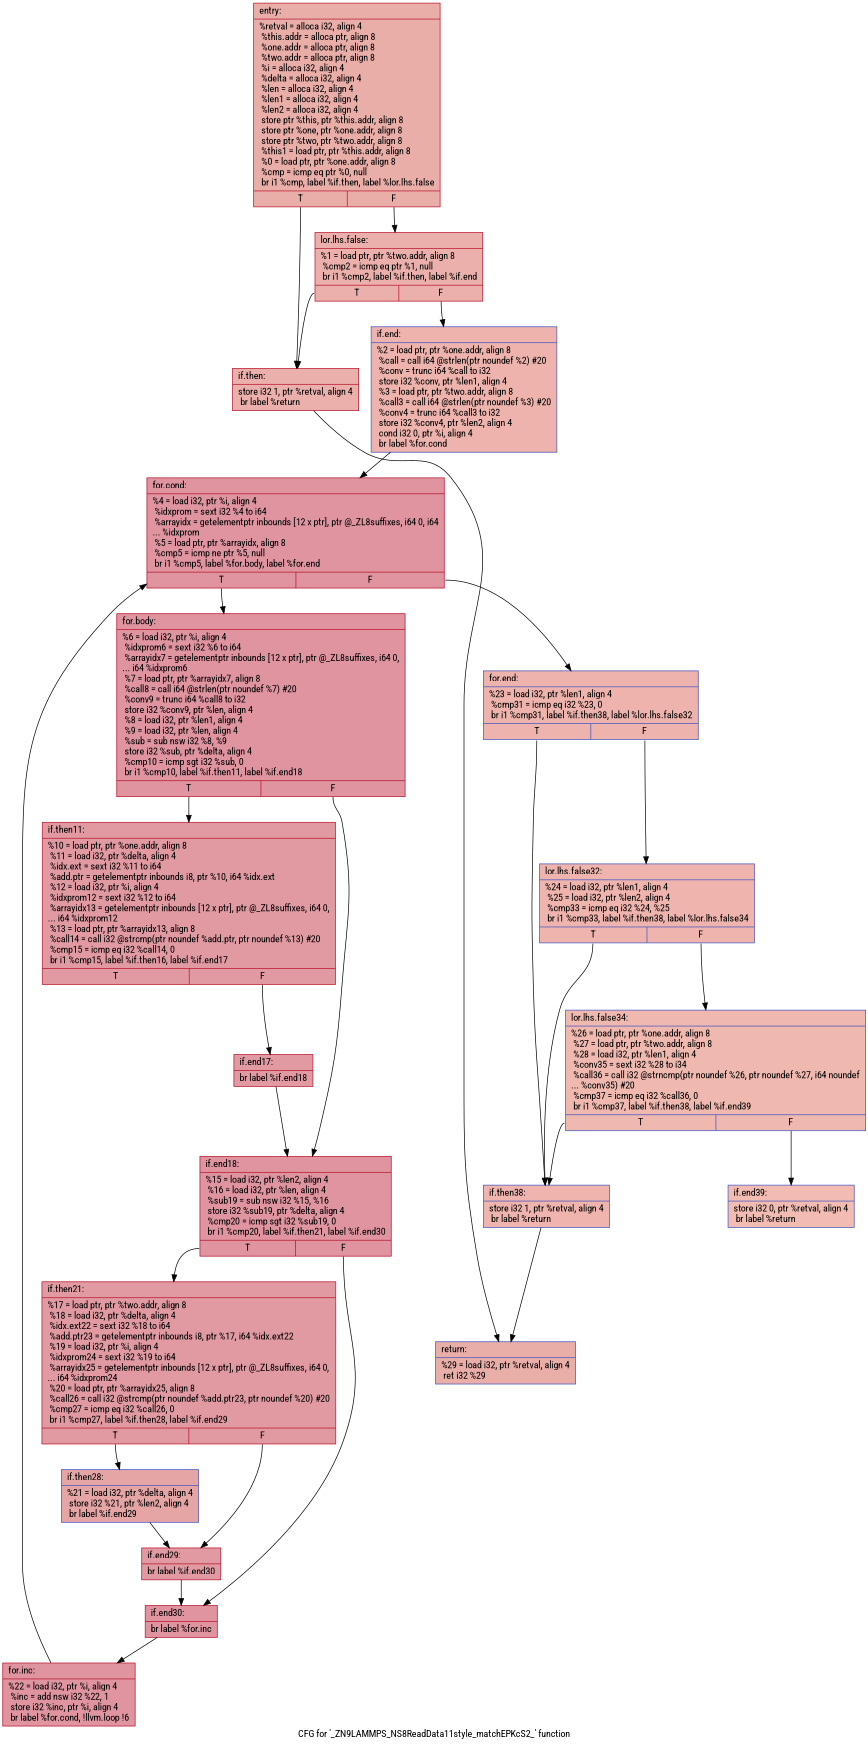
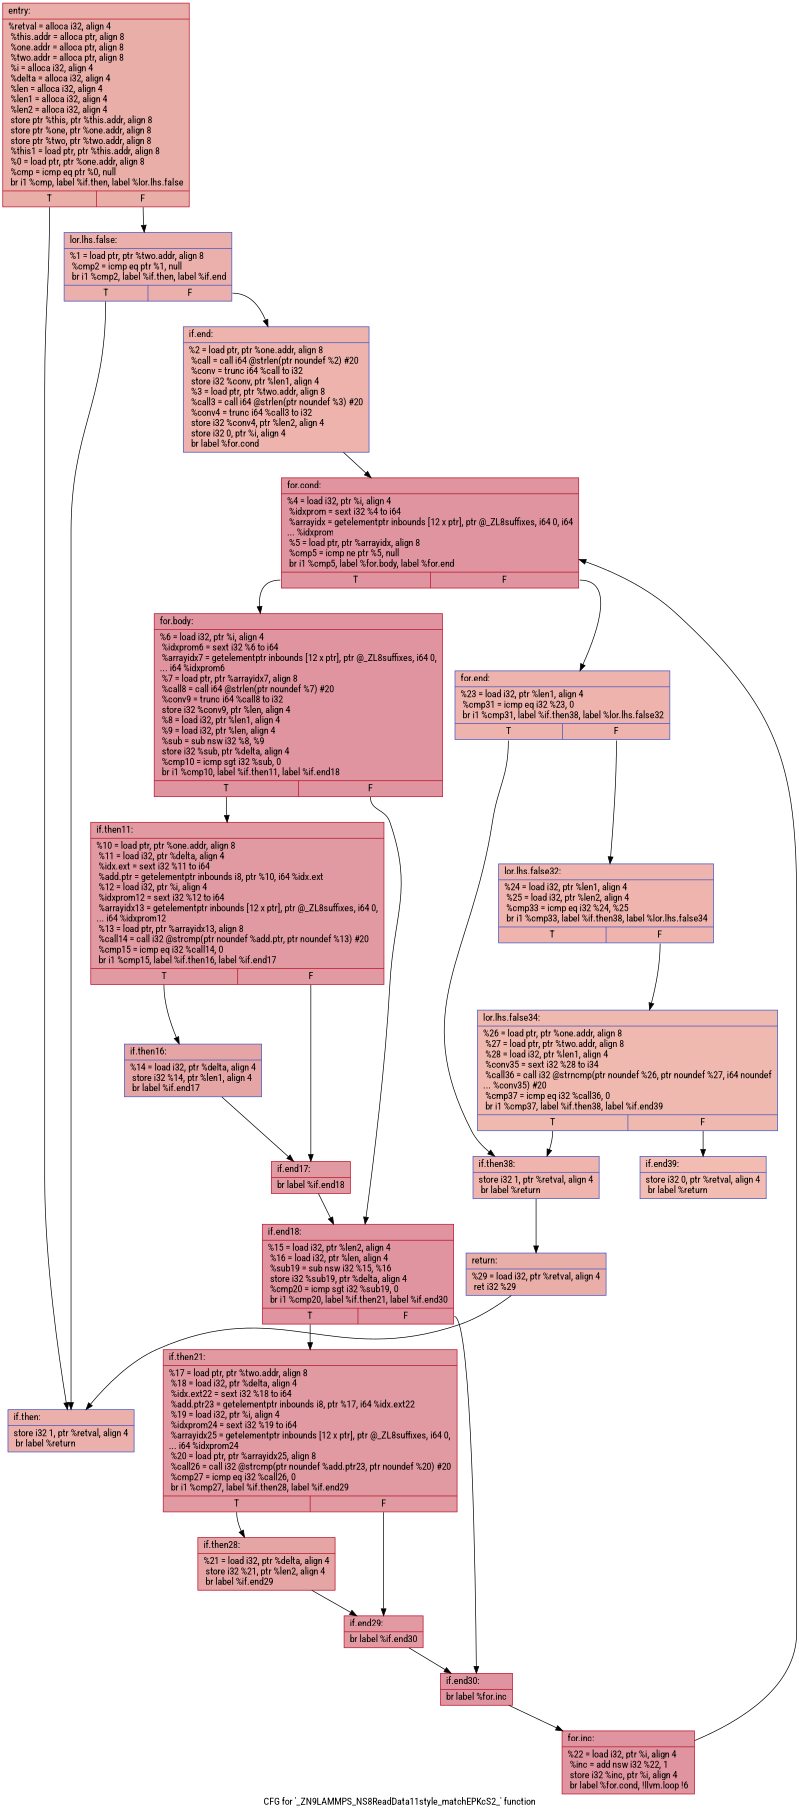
node "lor.lhs.false:": color #b70d28ff -> #3d50c3ff
node "if.then:": color #b70d28ff -> #3d50c3ff
node "if.end:": text "cond i32 0, ptr %i, align 4" -> "store i32 0, ptr %i, align 4"
edge "if.then:" -> "return:": reversed
edge "lor.lhs.false32:" -> "if.then38:": removed
node "if.then16:": added
node "if.then28:": color #3d50c3ff -> #b70d28ff
